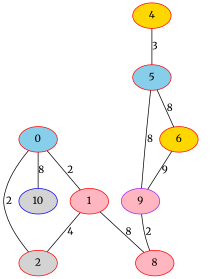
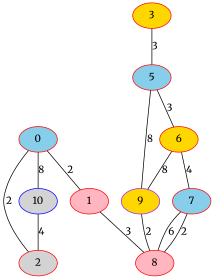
node "4": label "4" -> "3"
edge "5" -- "6": label "8" -> "3"
edge "6" -- "9": label "9" -> "8"
node "9": fillcolor lightpink -> gold
node "7": added
edge "1" -- "2": now "10" -- "2"
edge "1" -- "8": label "8" -> "3"
